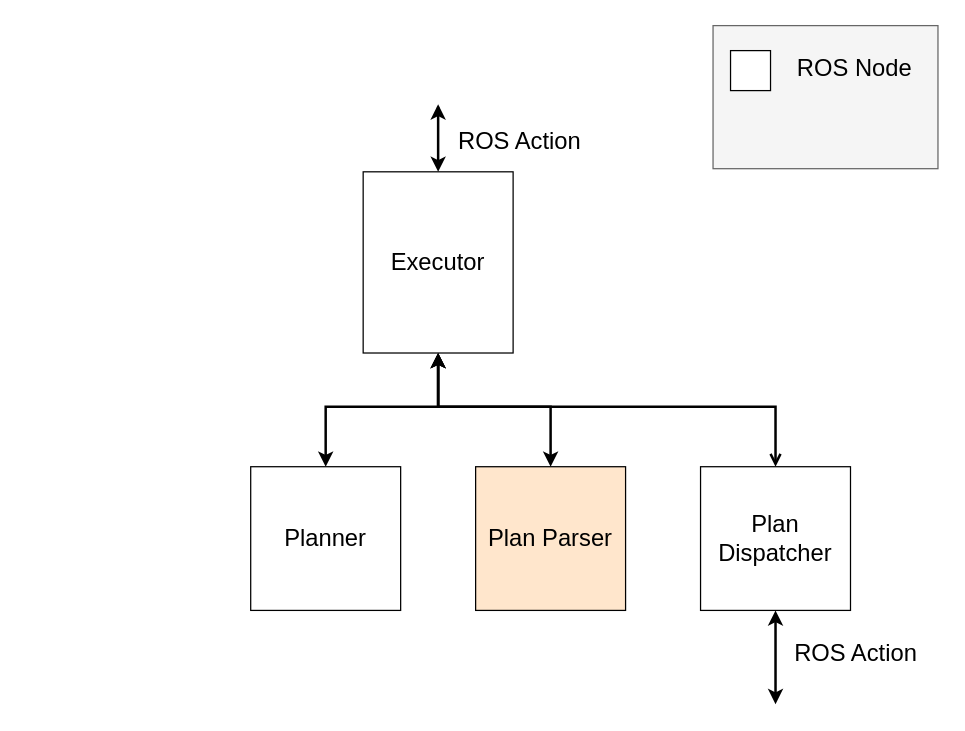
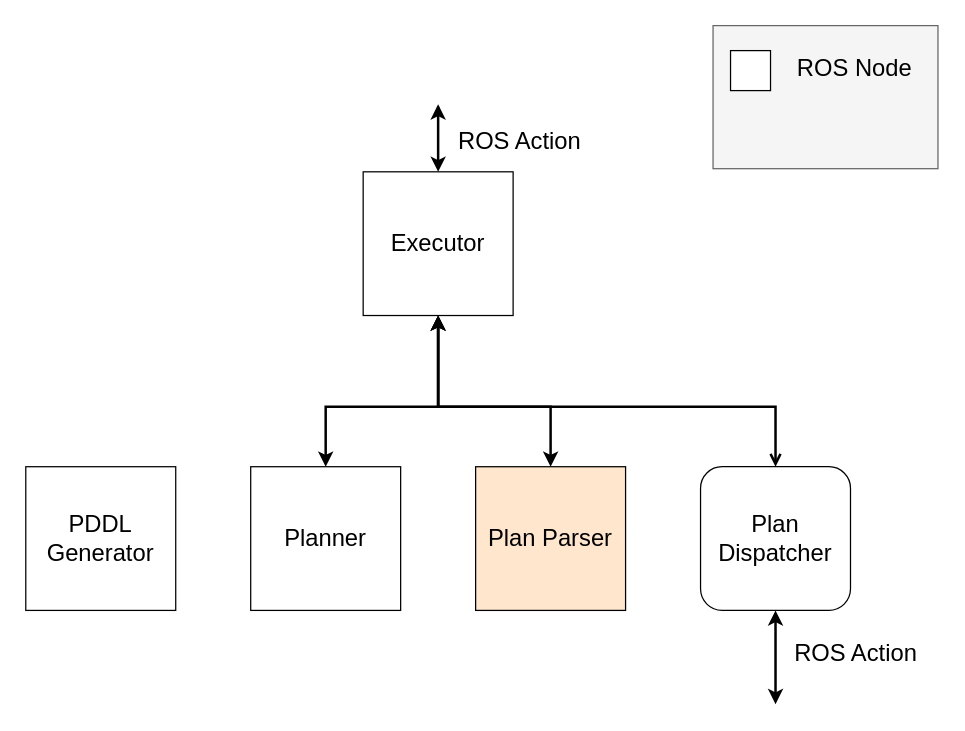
node "Executor": size 150x181 -> 150x144
node "PDDL Generator": added
node "Plan Dispatcher": shape rectangle -> rounded rectangle
